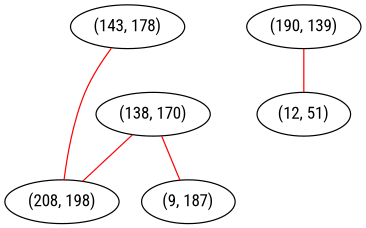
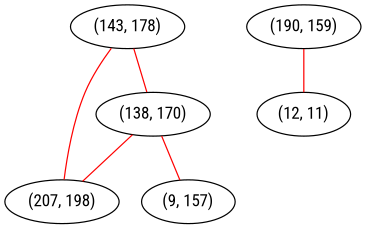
node "(190, 139)": label "(190, 139)" -> "(190, 159)"
edge "(143, 178)" -- "(138, 170)": added
node "(12, 51)": label "(12, 51)" -> "(12, 11)"
node "(208, 198)": label "(208, 198)" -> "(207, 198)"
node "(9, 187)": label "(9, 187)" -> "(9, 157)"
